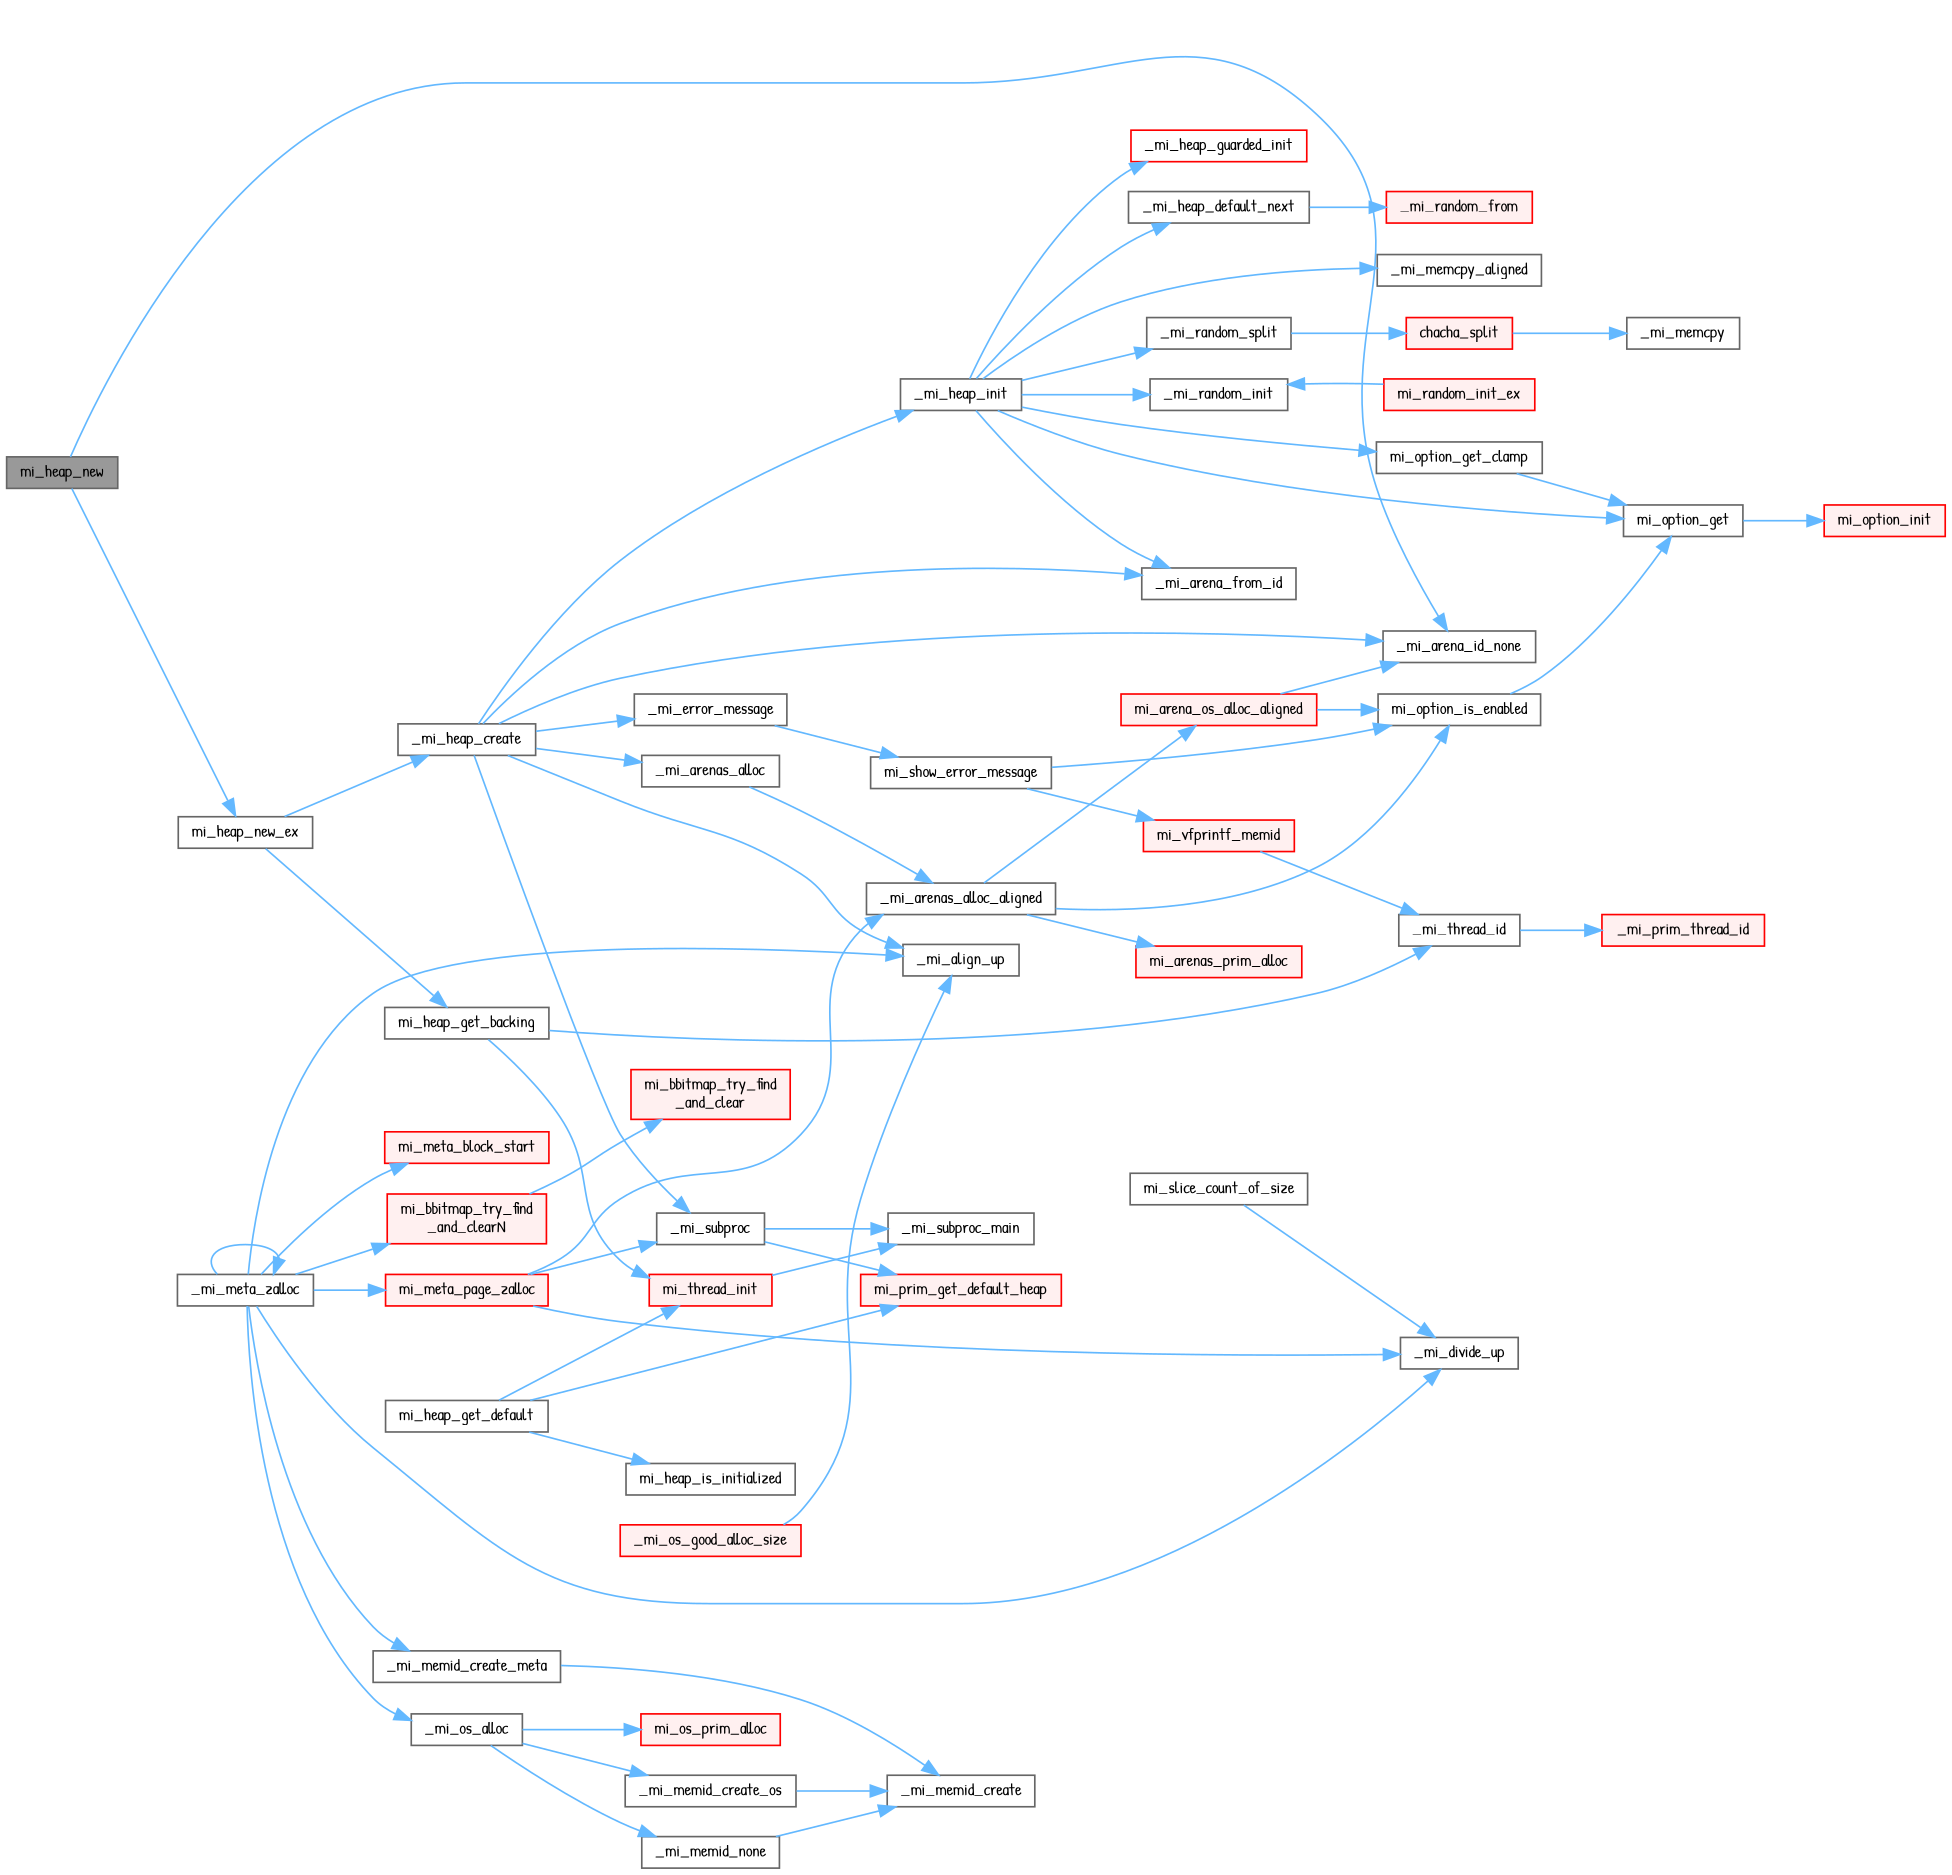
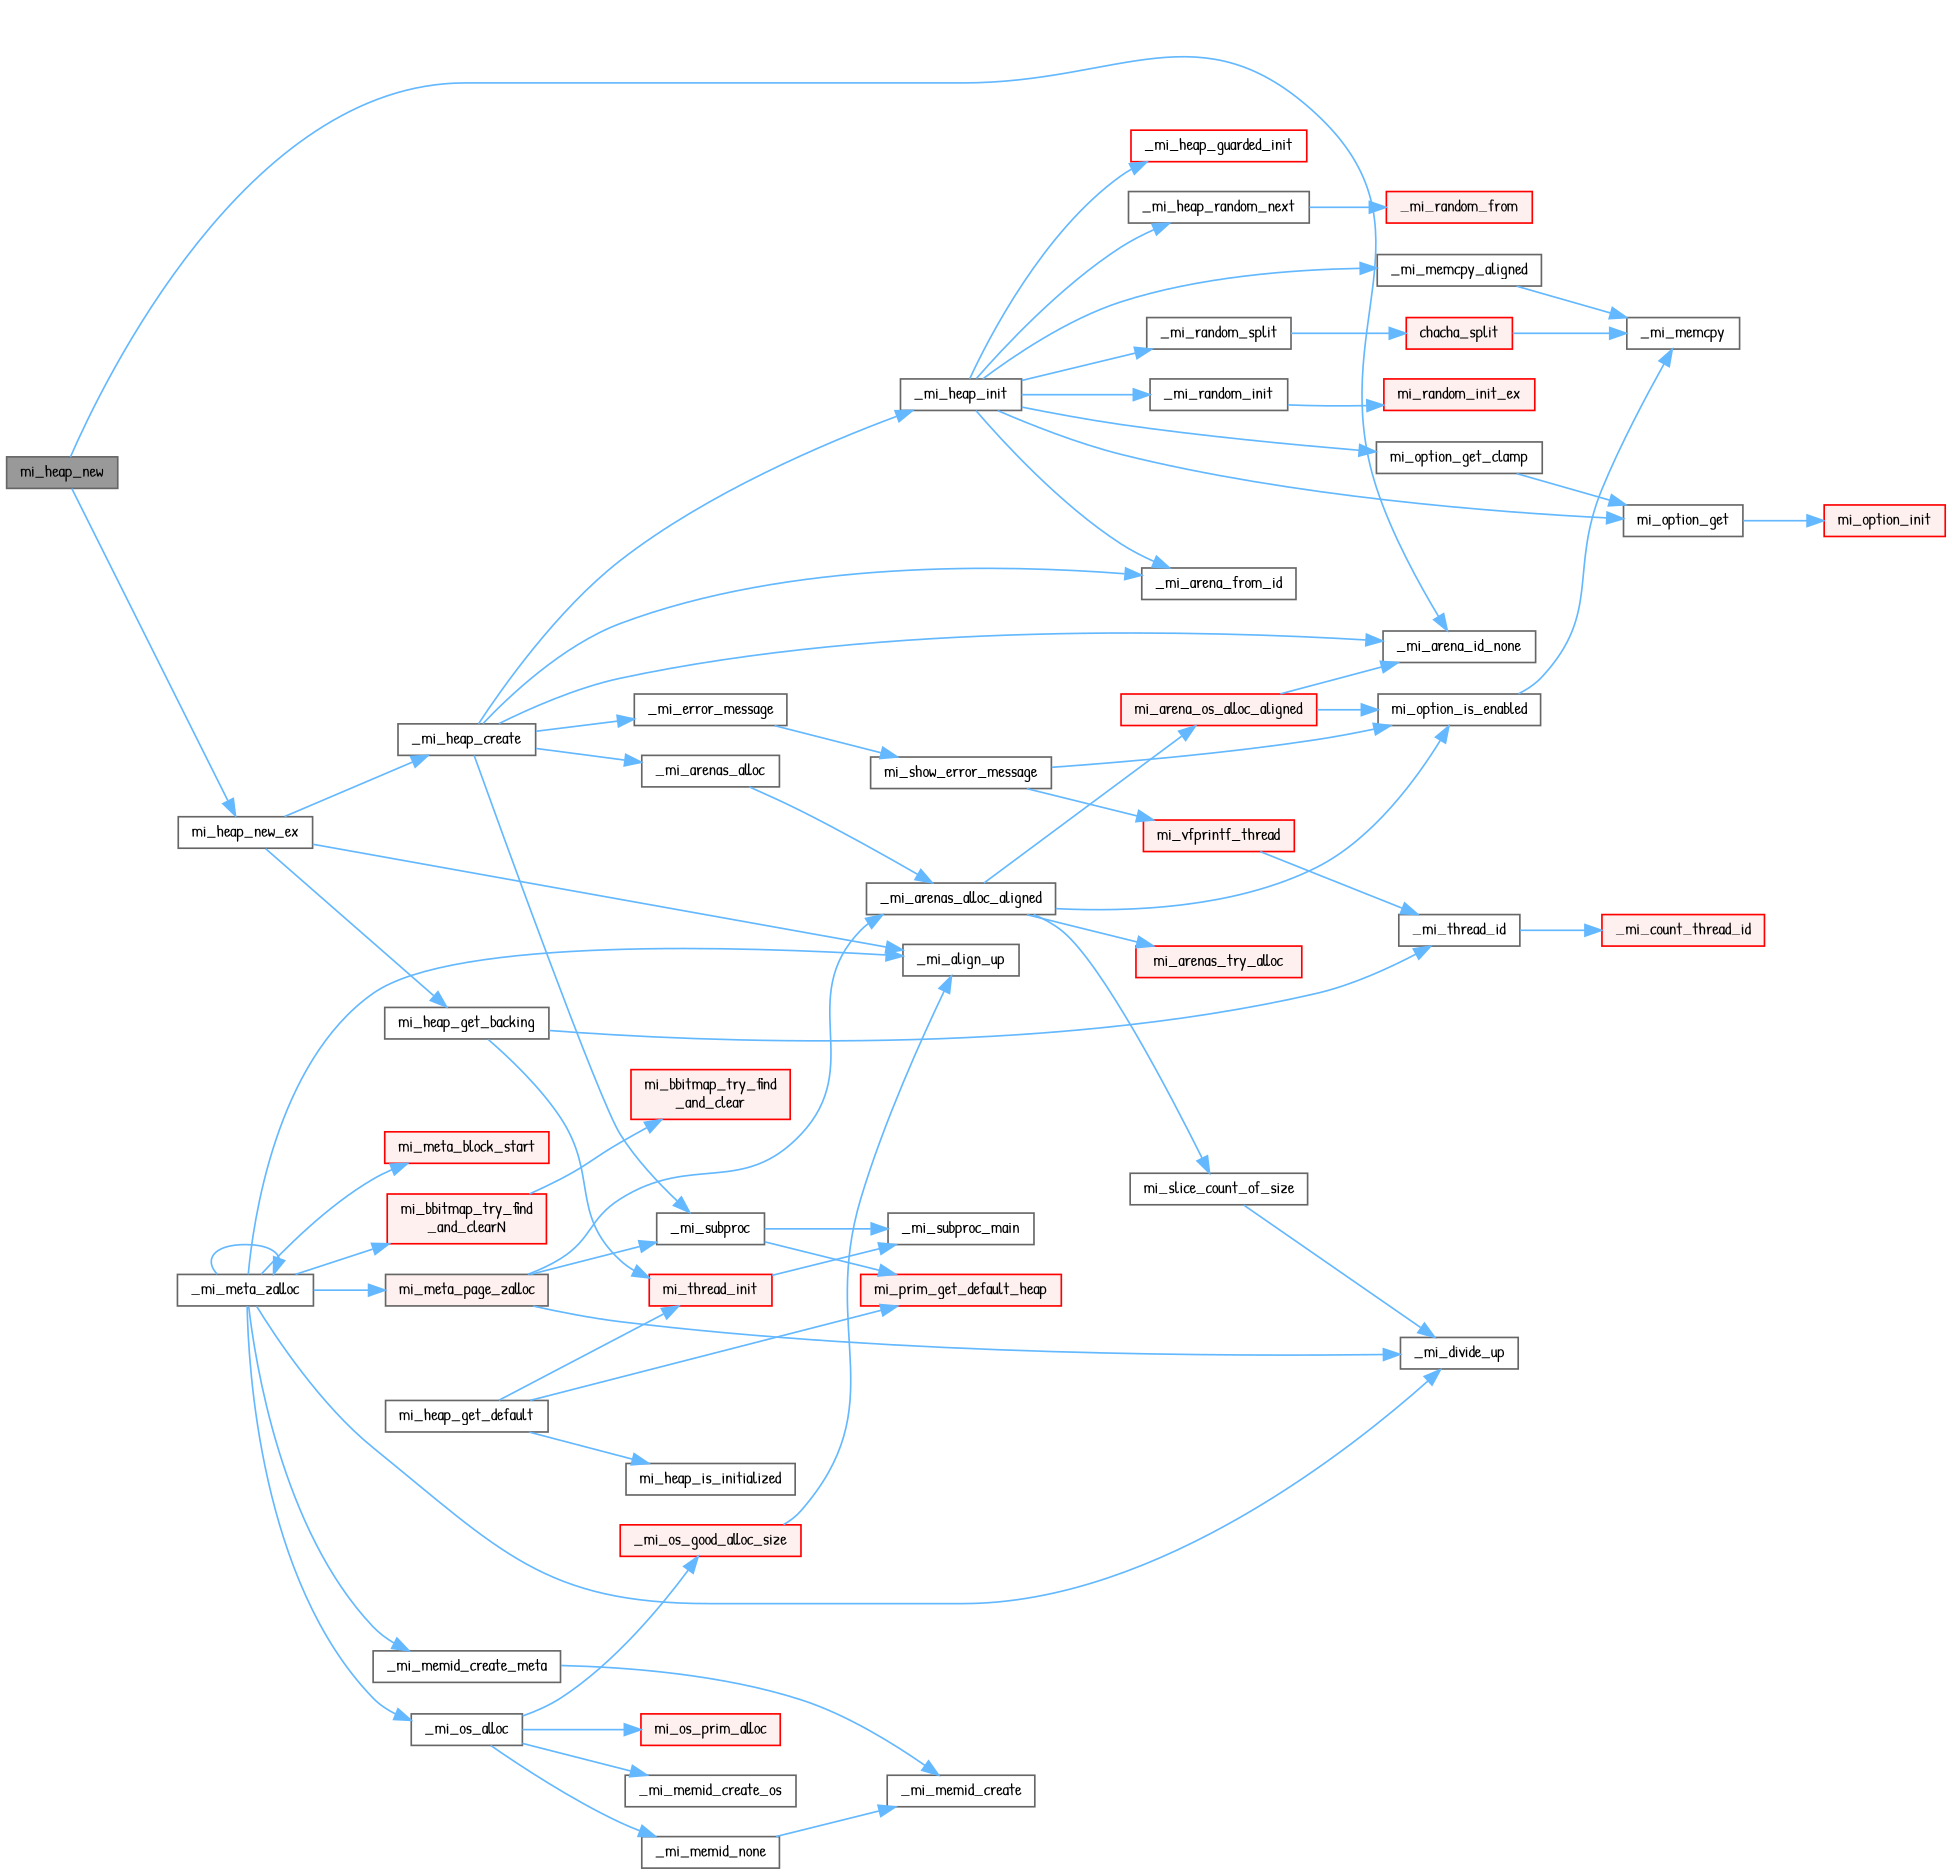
node "_mi_heap_default_next": label "_mi_heap_default_next" -> "_mi_heap_random_next"
edge "_mi_memcpy_aligned" -> "_mi_memcpy": added
edge "mi_random_init_ex" -> "_mi_random_init": reversed
edge "mi_option_is_enabled" -> "mi_option_get": now "mi_option_is_enabled" -> "_mi_memcpy"
edge "_mi_heap_create" -> "_mi_align_up": now "mi_heap_new_ex" -> "_mi_align_up"
node "mi_vfprintf_memid": label "mi_vfprintf_memid" -> "mi_vfprintf_thread"
node "_mi_prim_thread_id": label "_mi_prim_thread_id" -> "_mi_count_thread_id"
node "mi_arenas_prim_alloc": label "mi_arenas_prim_alloc" -> "mi_arenas_try_alloc"
edge "_mi_arenas_alloc_aligned" -> "mi_slice_count_of_size": added
node "mi_meta_page_zalloc": color red -> grey40
edge "_mi_os_alloc" -> "_mi_os_good_alloc_size": added
edge "_mi_memid_create_os" -> "_mi_memid_create": removed
